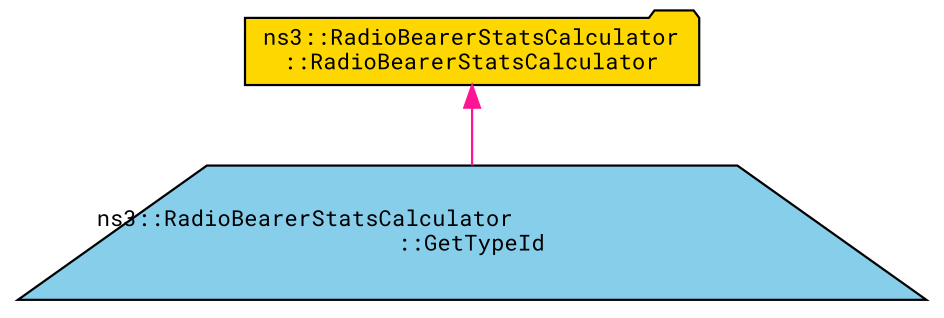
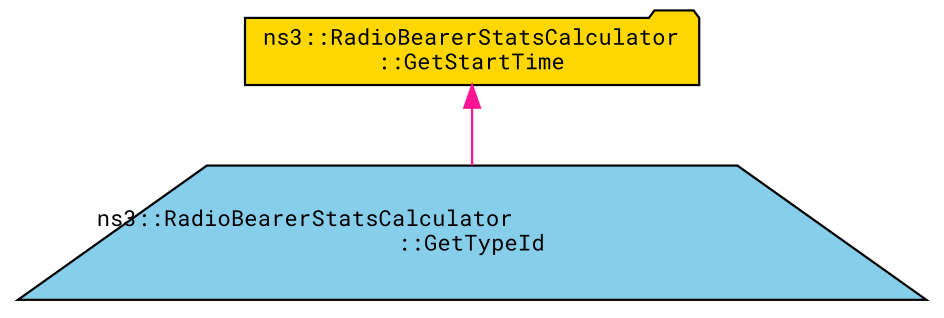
node "ns3::RadioBearerStatsCalculator ::RadioBearerStatsCalculator": label "ns3::RadioBearerStatsCalculator ::RadioBearerStatsCalculator" -> "ns3::RadioBearerStatsCalculator ::GetStartTime"
